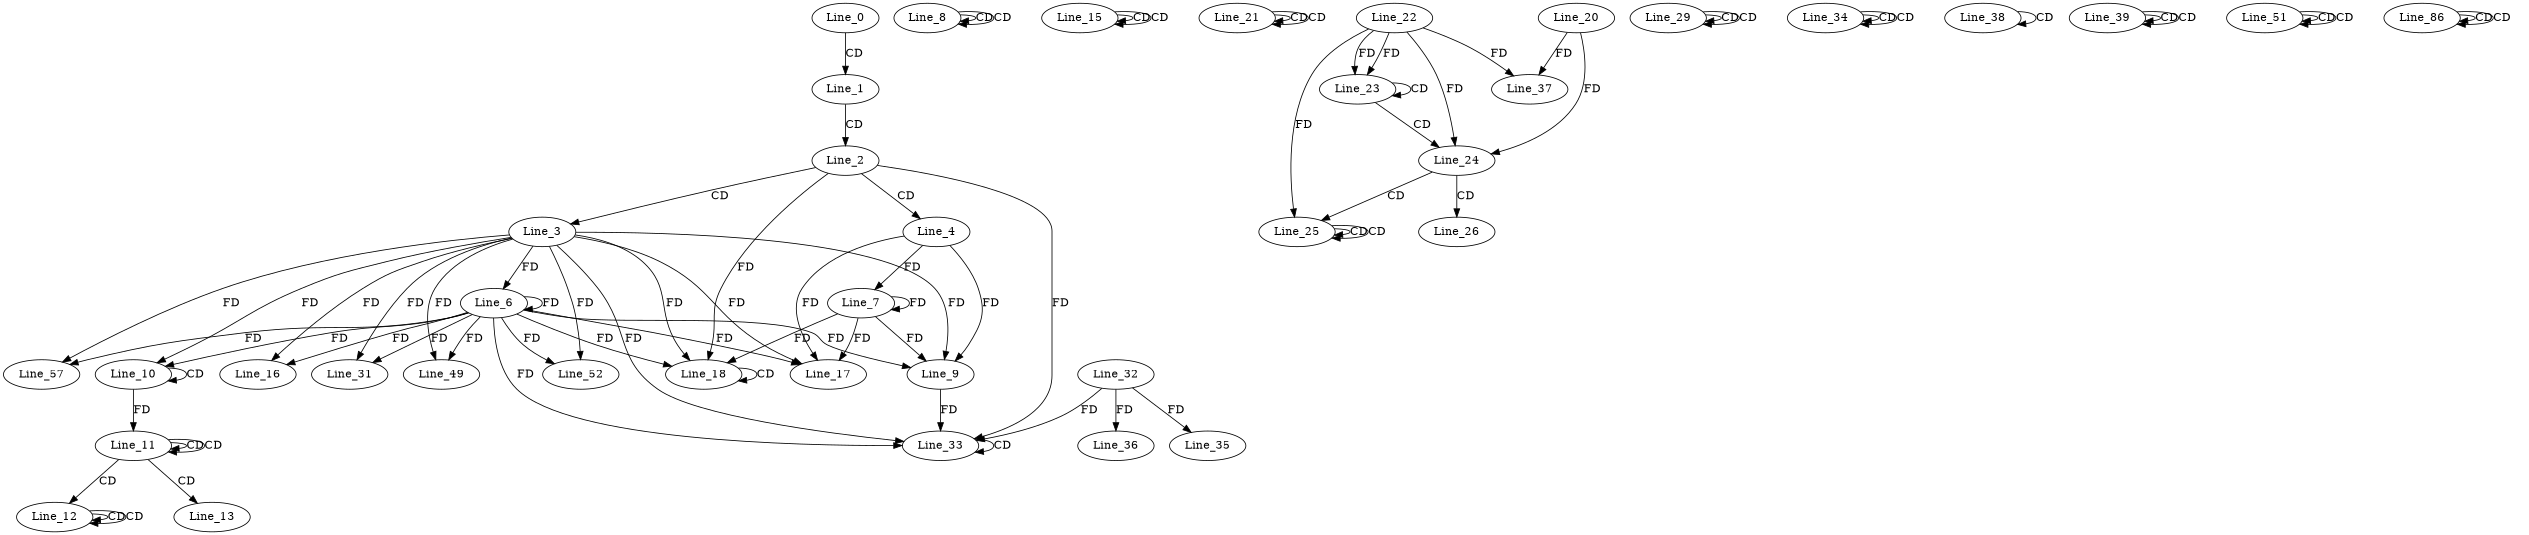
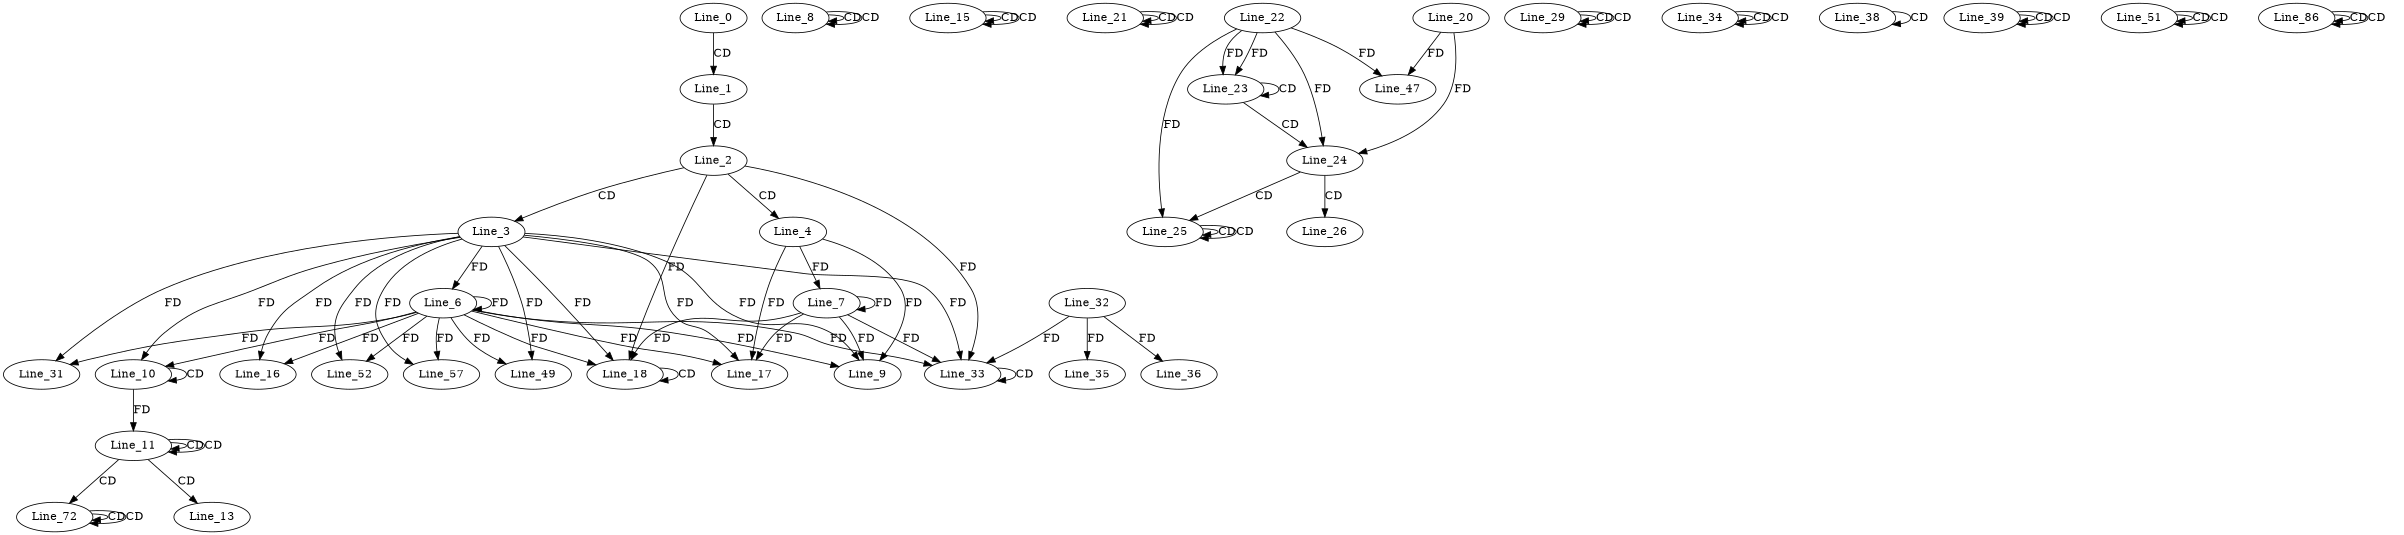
node "Line_37": label "Line_37" -> "Line_47"
edge "Line_9" -> "Line_33": now "Line_7" -> "Line_33"
node "Line_12": label "Line_12" -> "Line_72"
